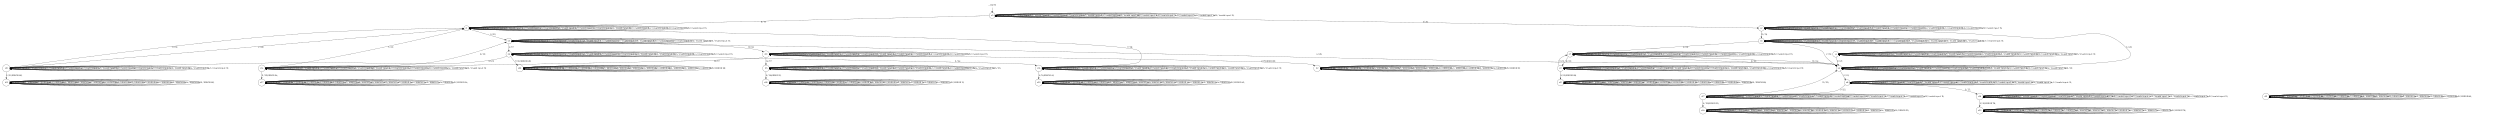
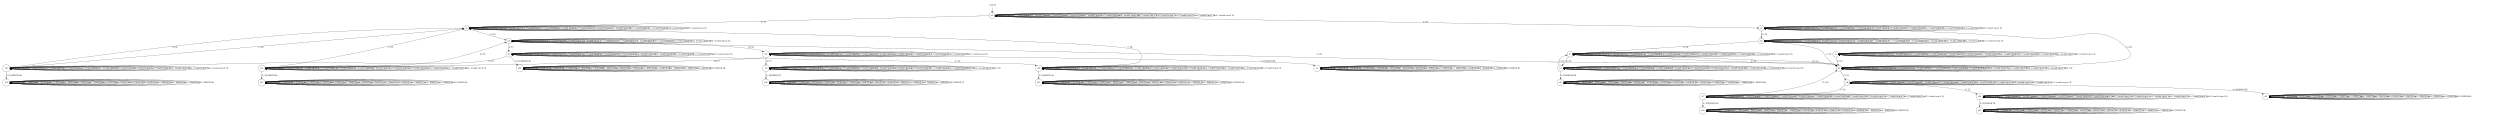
edge "s8" -> "s13": added, label "4 / 16;ERROR 86;"
